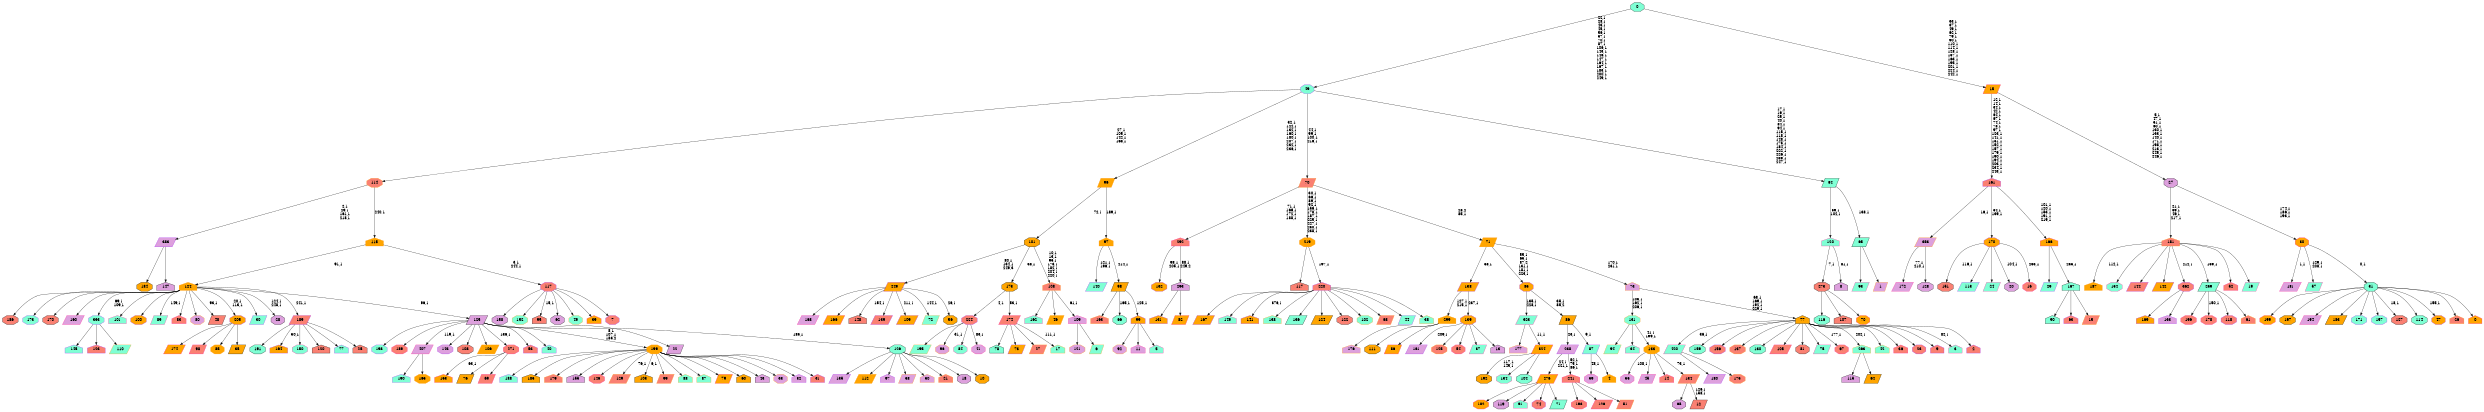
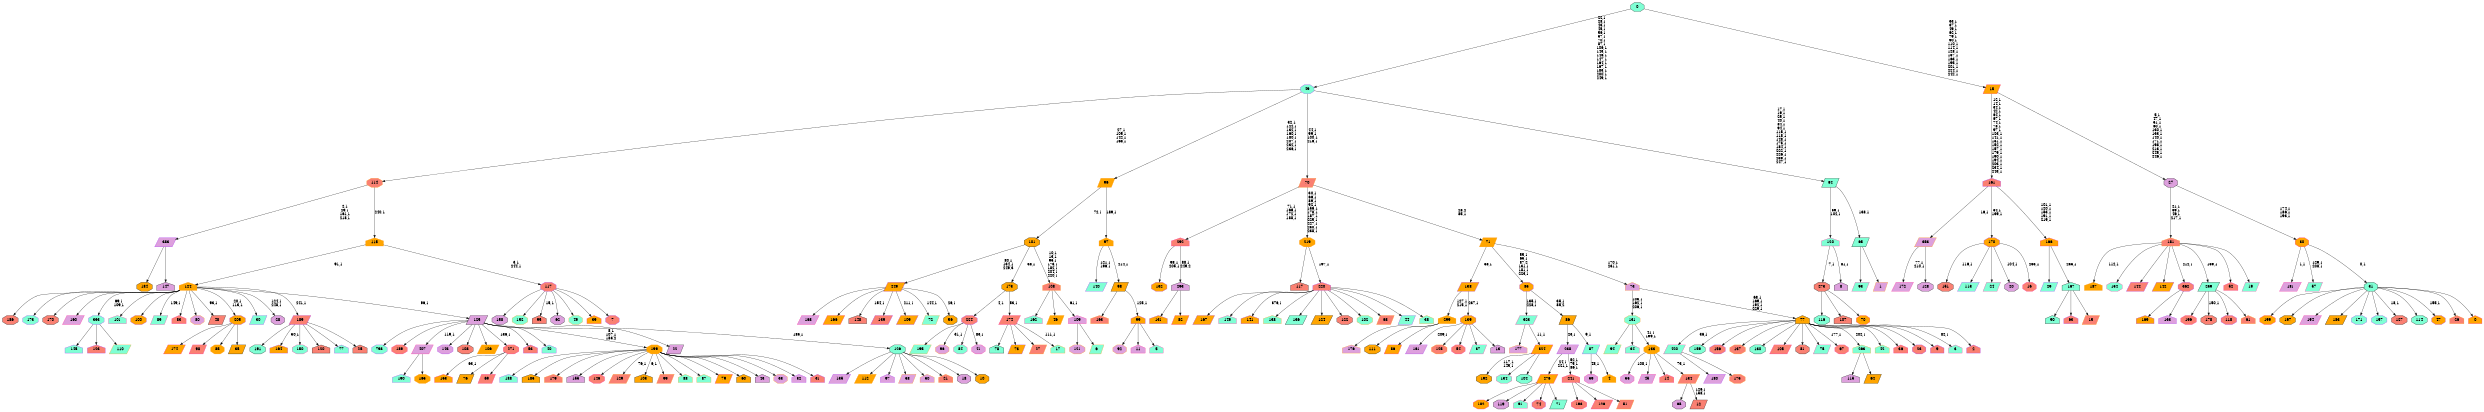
node "66": removed
node "178": color deeppink -> black
node "198": label "198" -> "798"
